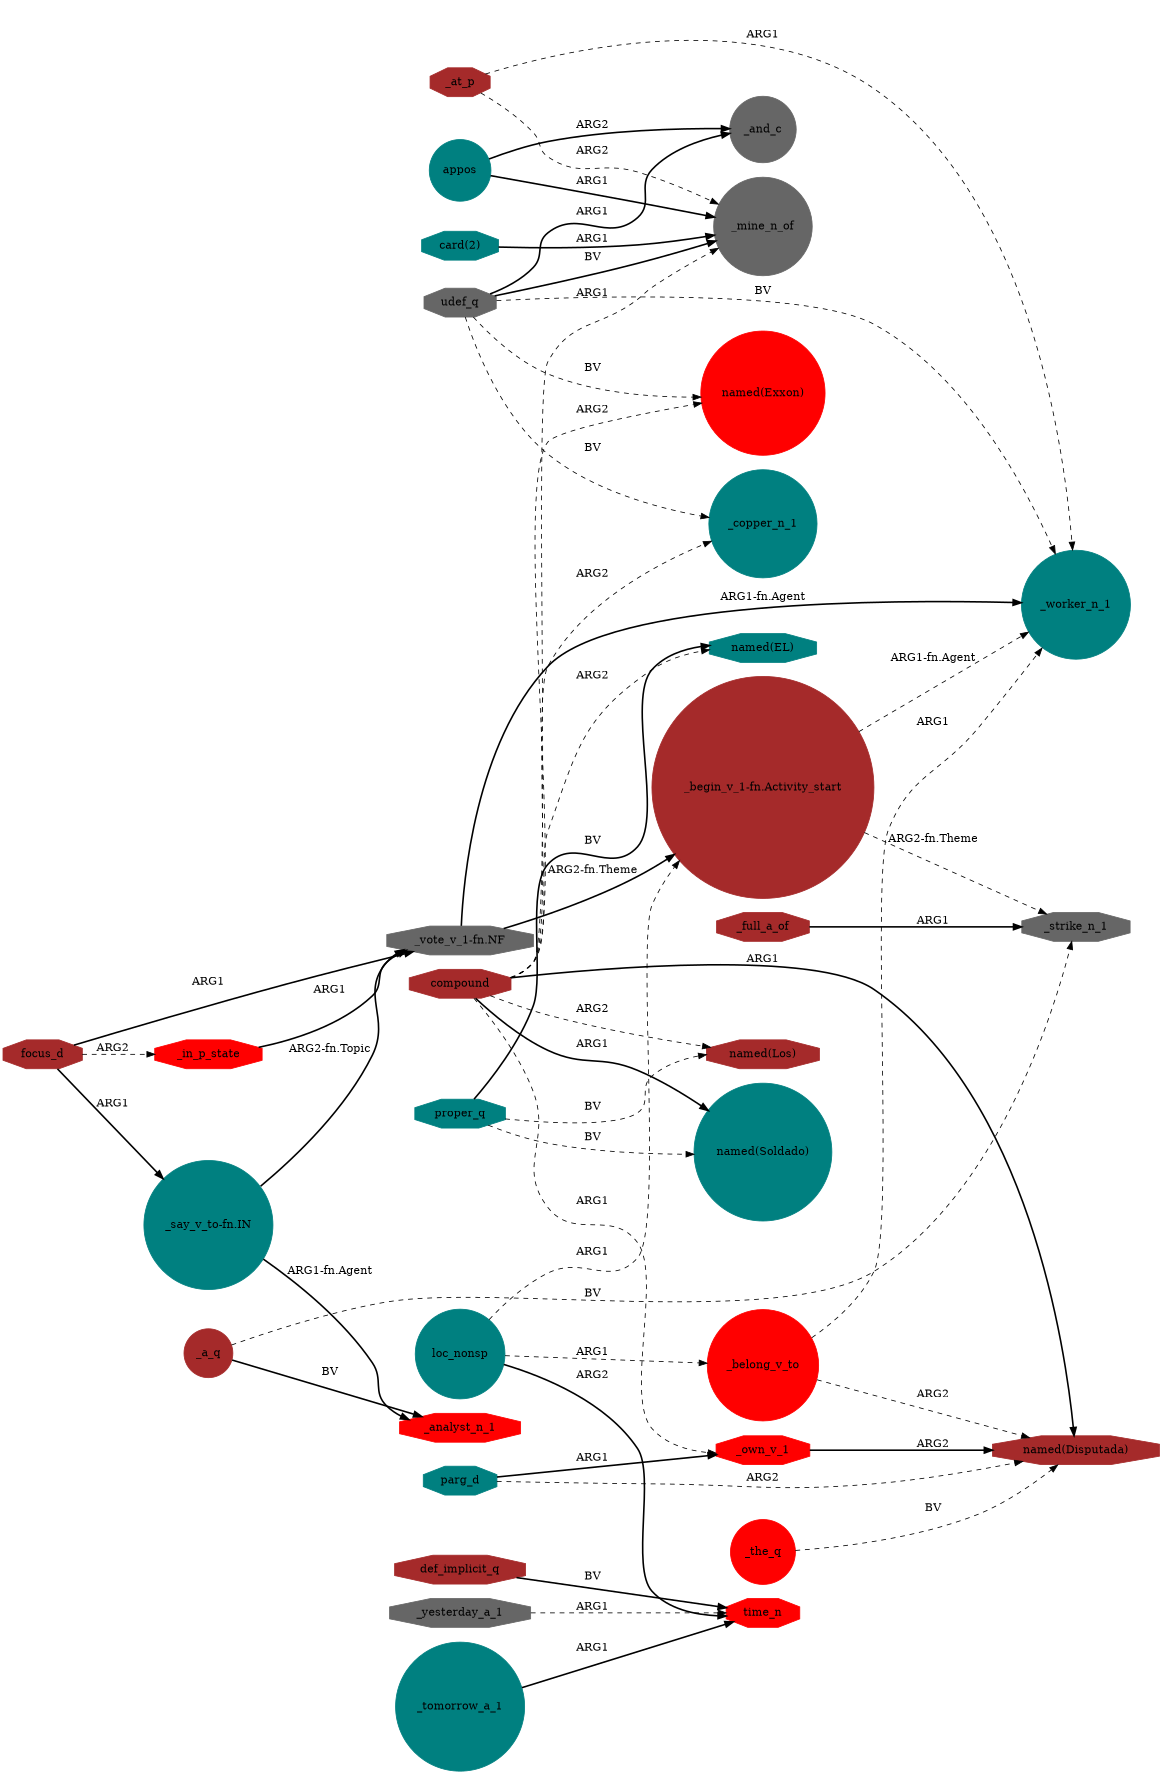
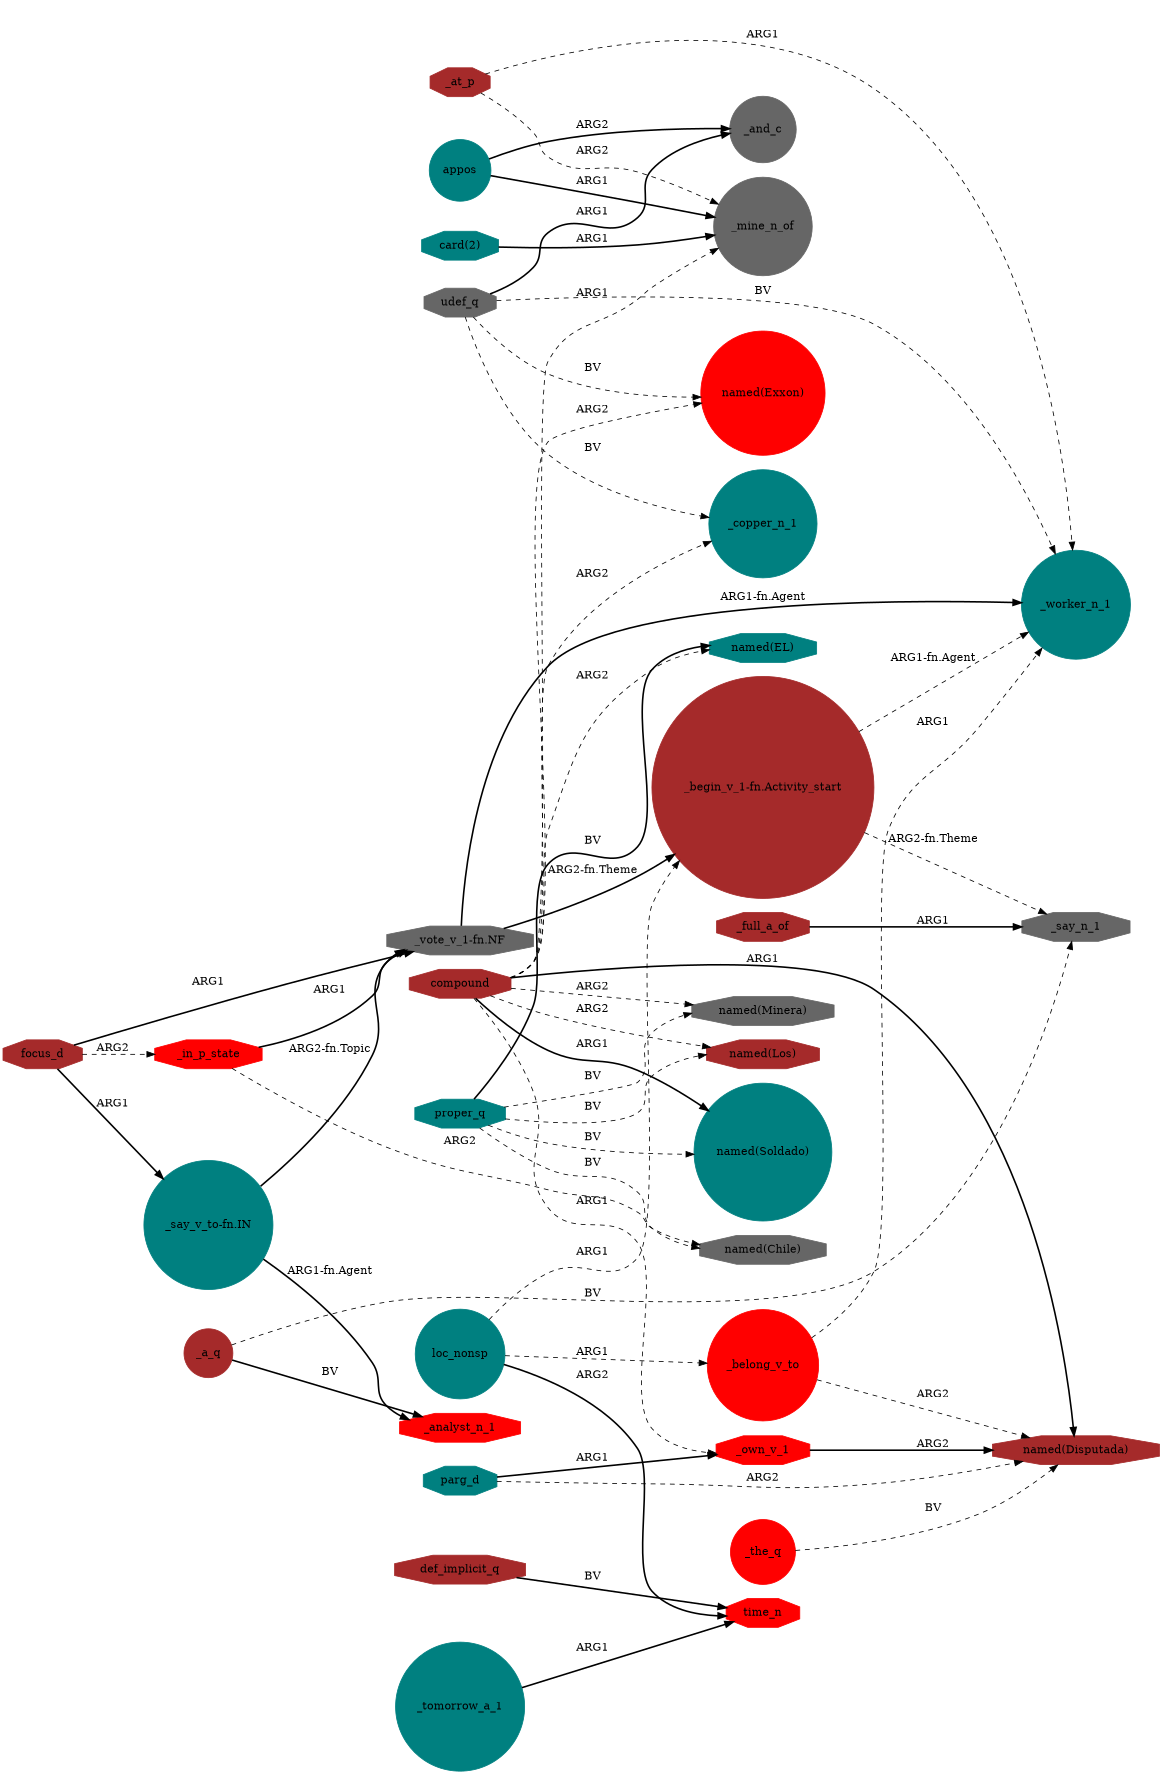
edge "udef_q" -> "_mine_n_of": removed, label "BV"
node "_strike_n_1": label "_strike_n_1" -> "_say_n_1"
node "named(Minera)": added
node "named(Chile)": added
node "_yesterday_a_1": removed
